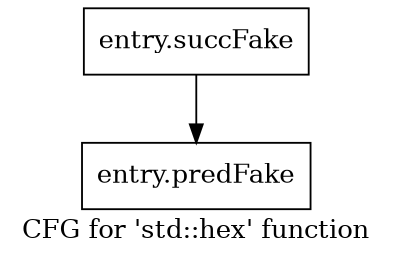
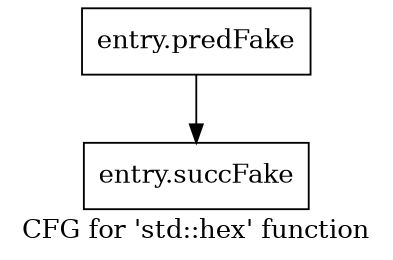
edge "entry.succFake" -> "entry.predFake": reversed
